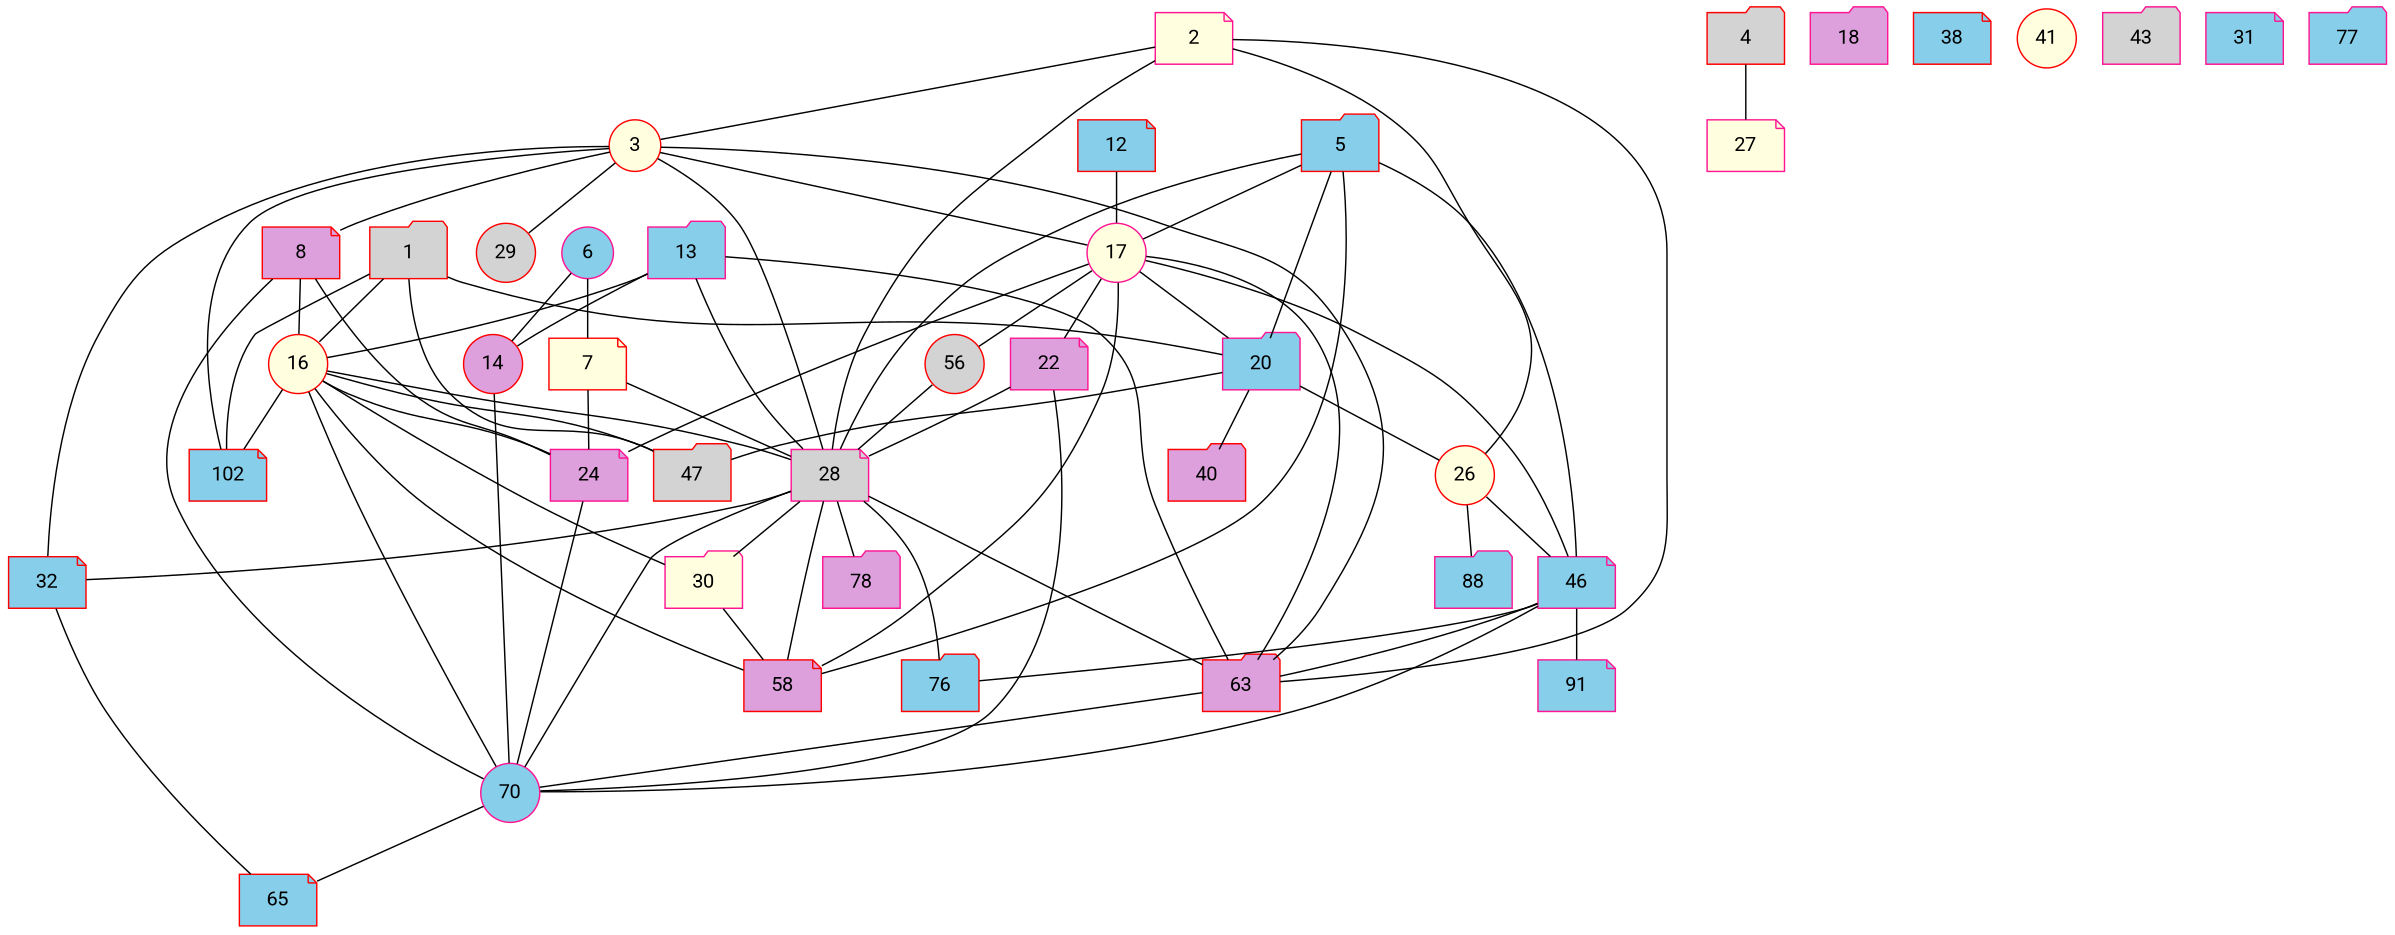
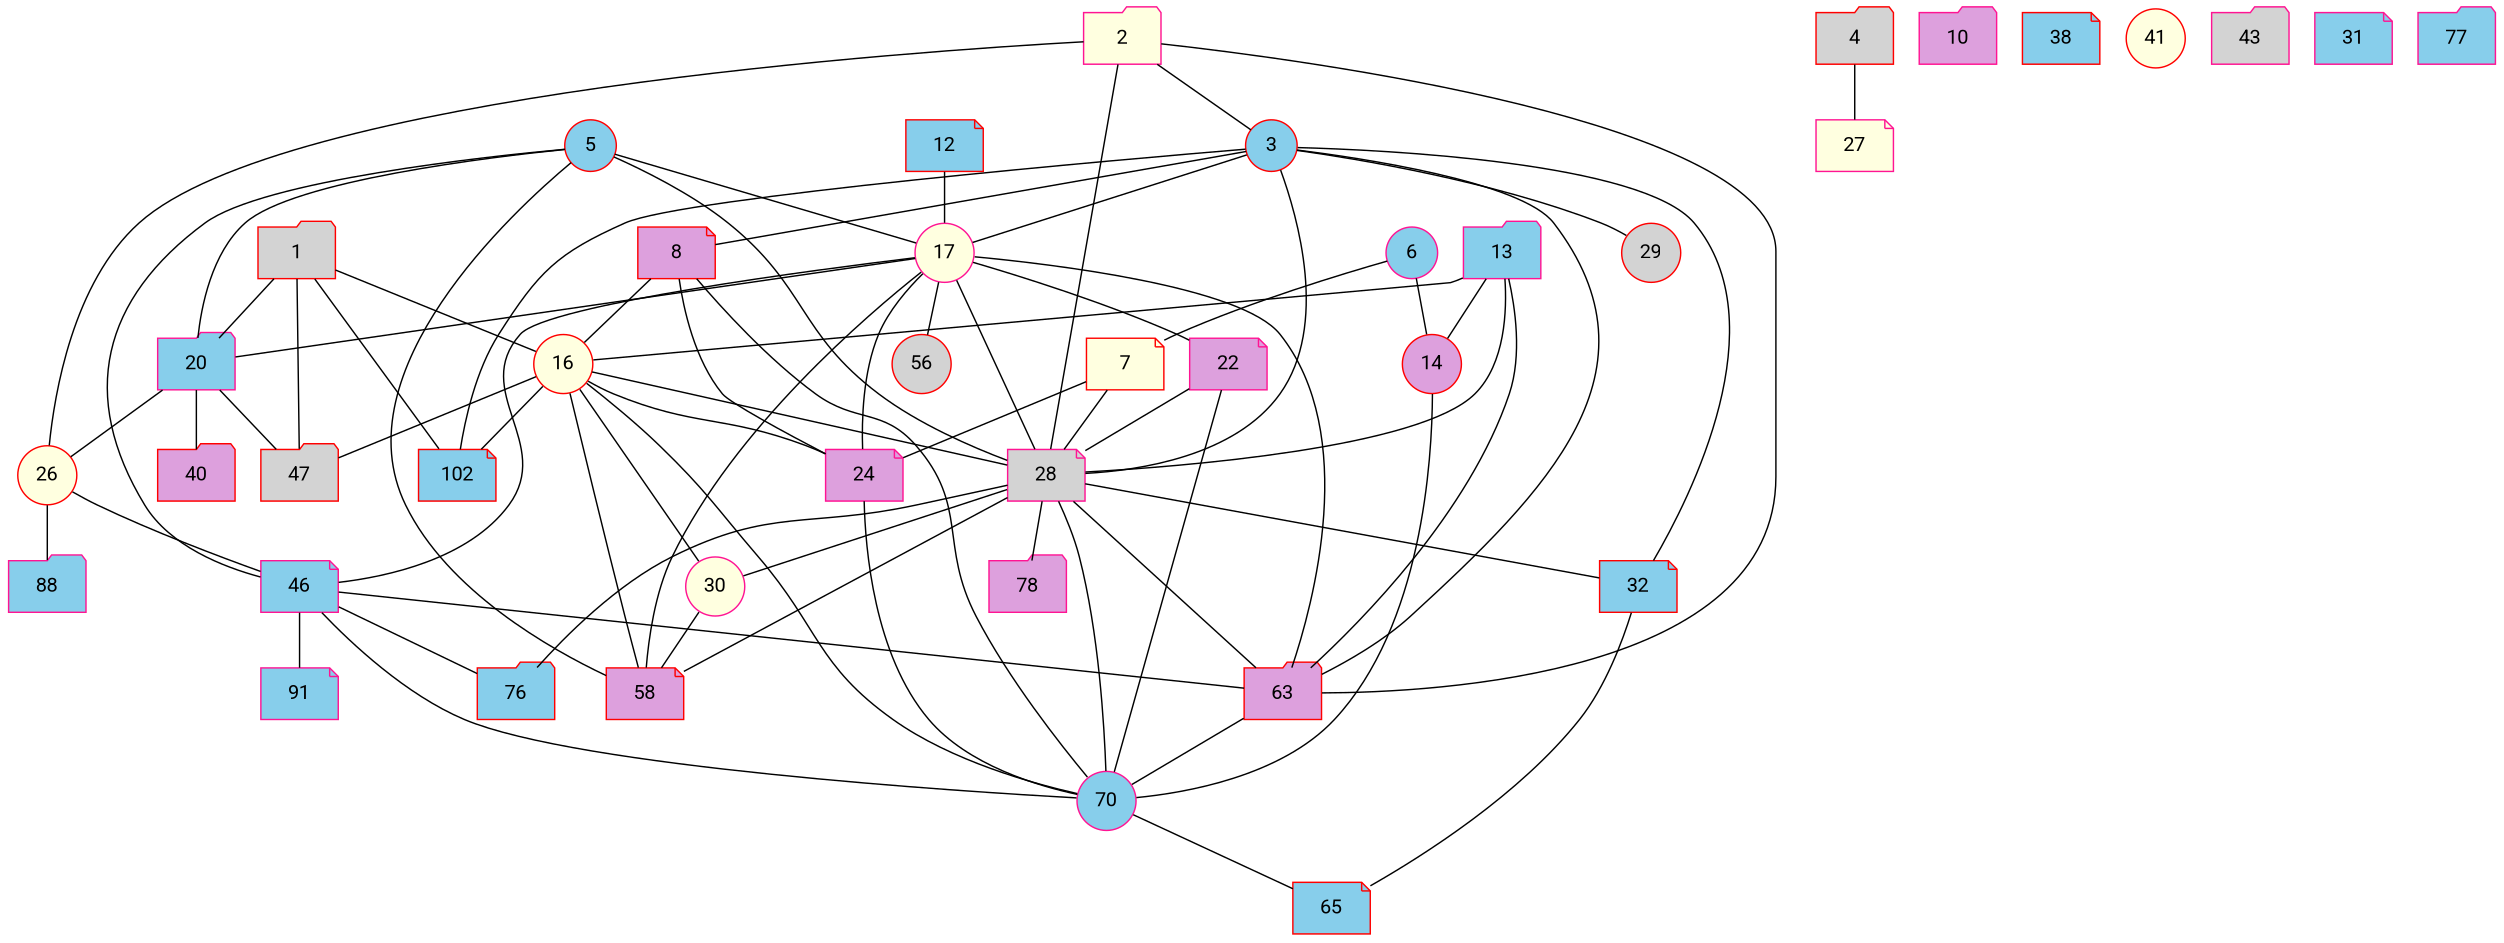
node "2": shape note -> folder
node "18": label "18" -> "10"
node "3": fillcolor lightyellow -> skyblue
node "5": shape folder -> circle
edge "56" -- "28": now "17" -- "28"
node "30": shape folder -> circle
